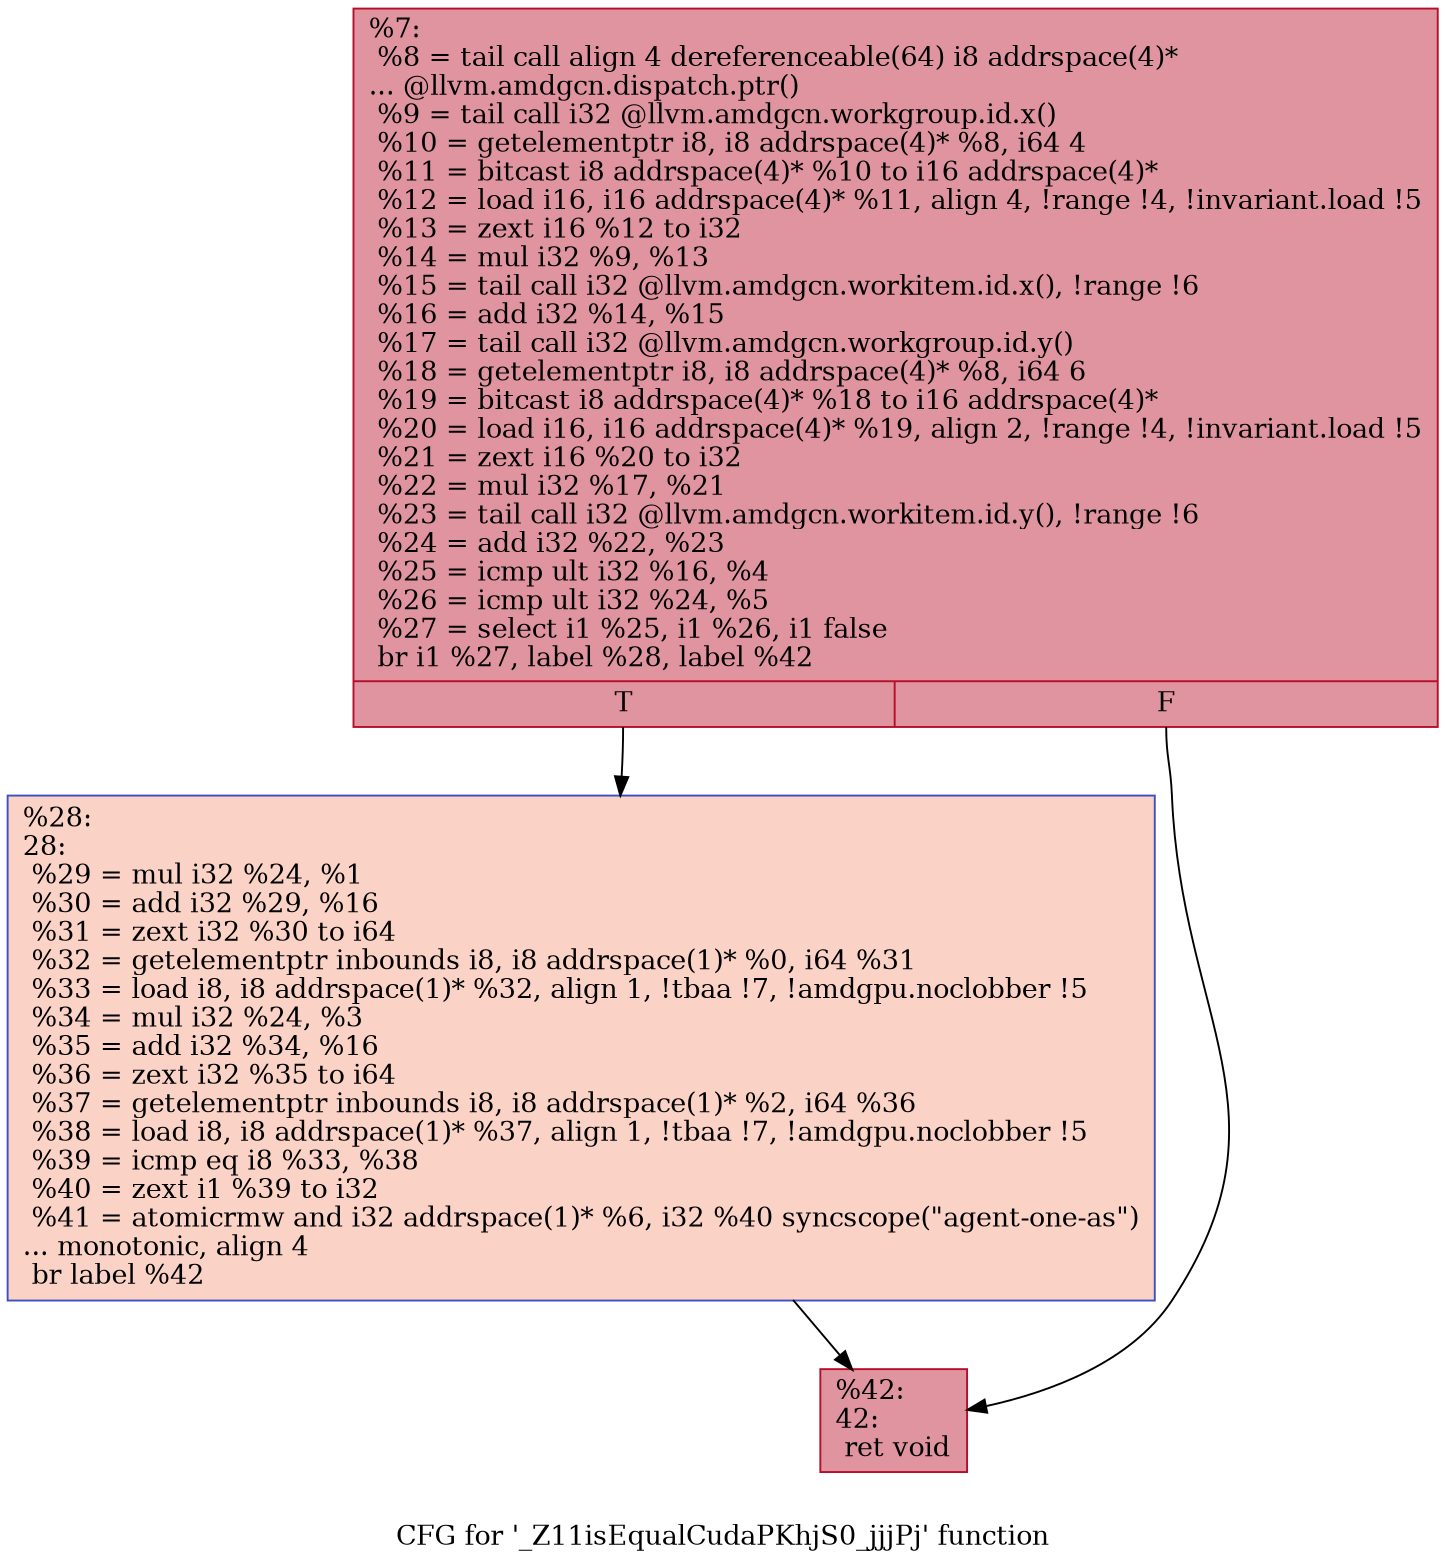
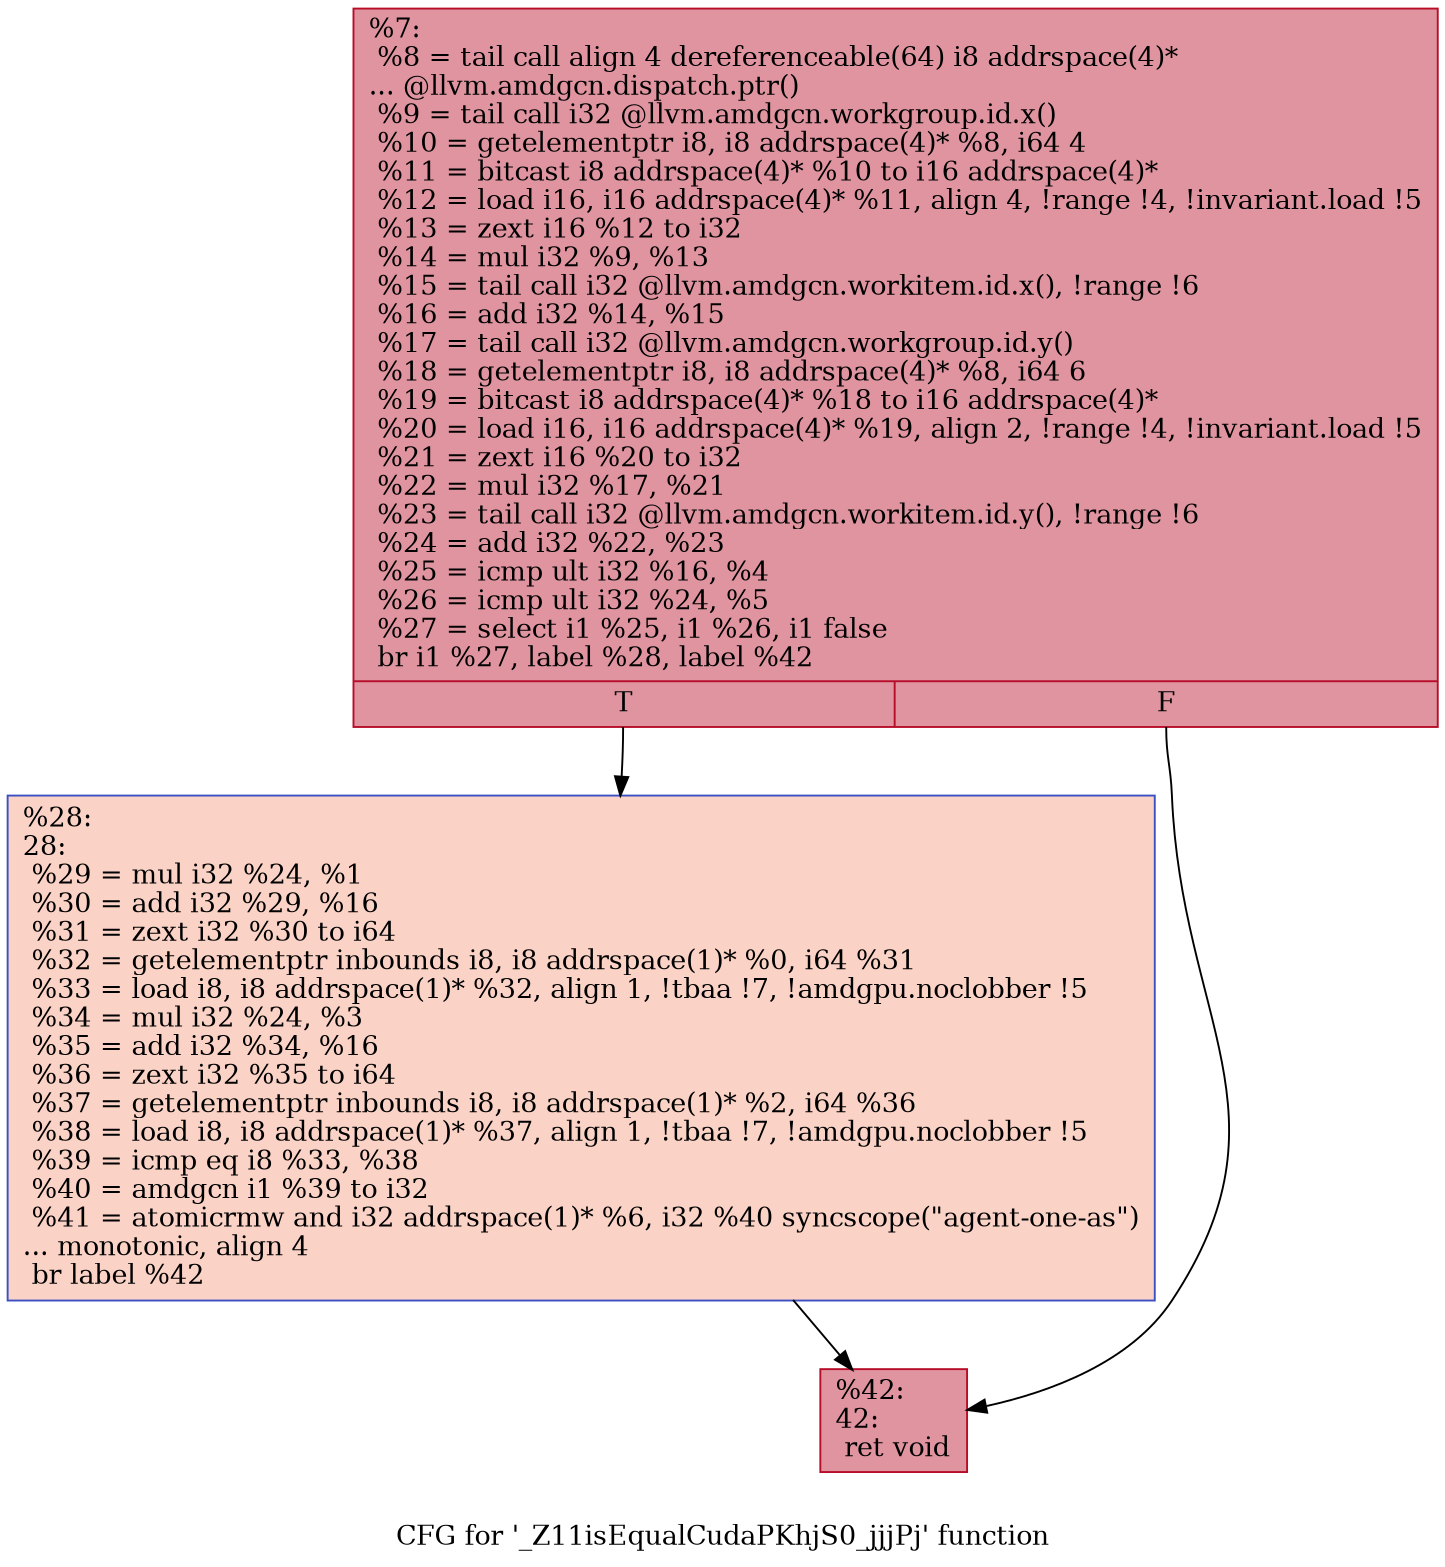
node "%28:": text "%40 = zext i1 %39 to i32" -> "%40 = amdgcn i1 %39 to i32"
